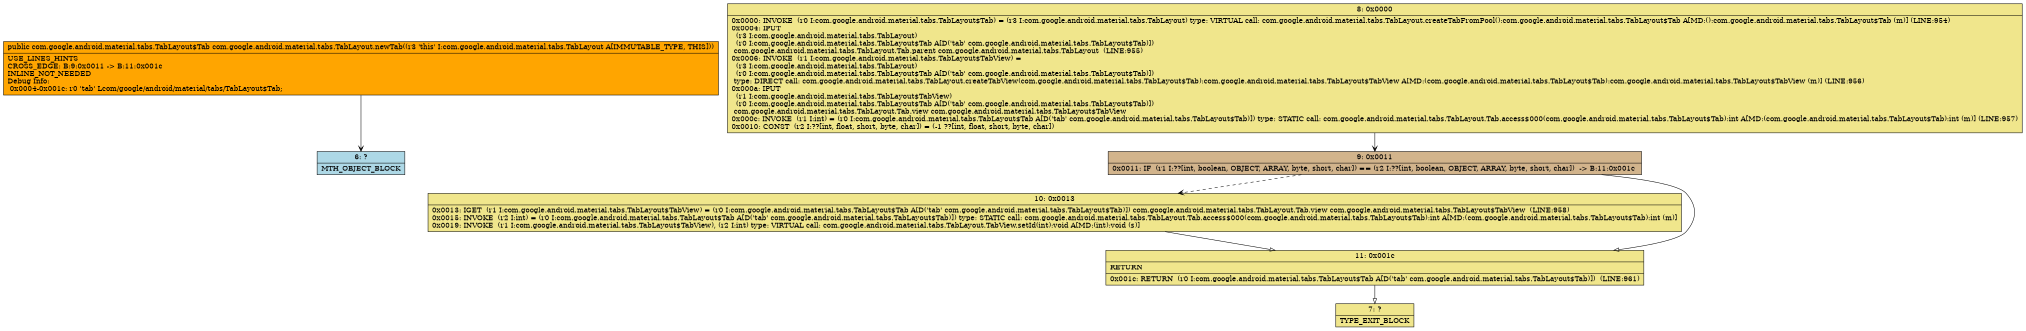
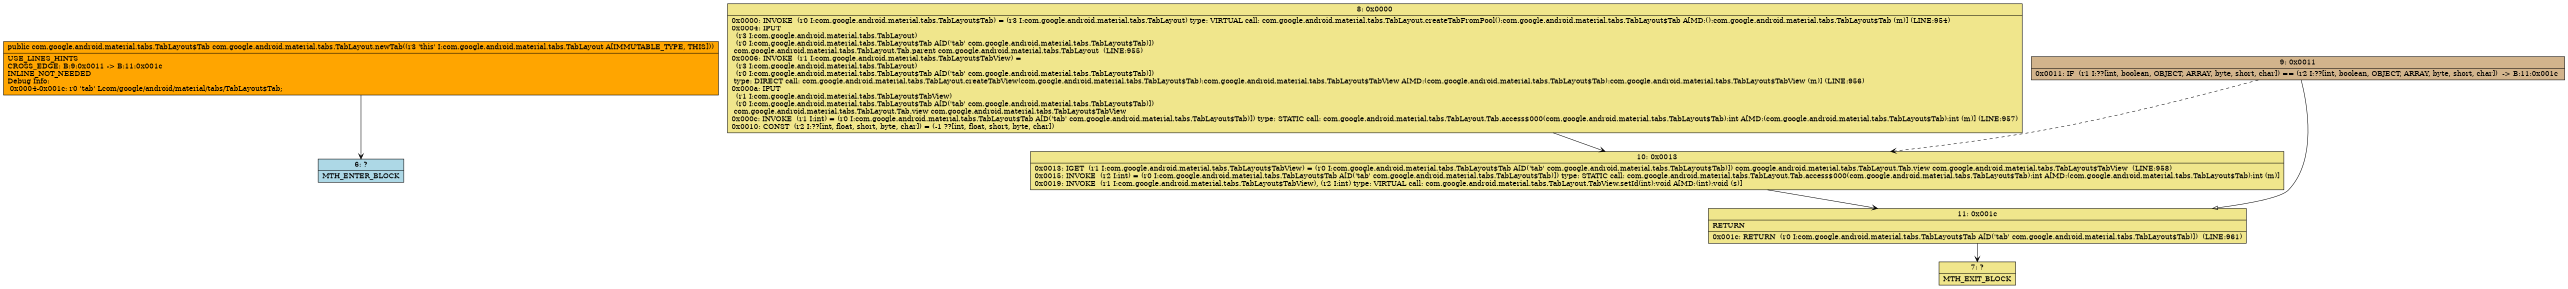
edge "8: 0x0000" -> "9: 0x0011": now "8: 0x0000" -> "10: 0x0013"
node "6: ?": text "MTH_OBJECT_BLOCK" -> "MTH_ENTER_BLOCK"
edge "10: 0x0013" -> "11: 0x001c": arrowhead onormal -> vee
edge "11: 0x001c" -> "7: ?": arrowhead onormal -> vee
node "7: ?": text "TYPE_EXIT_BLOCK" -> "MTH_EXIT_BLOCK"
